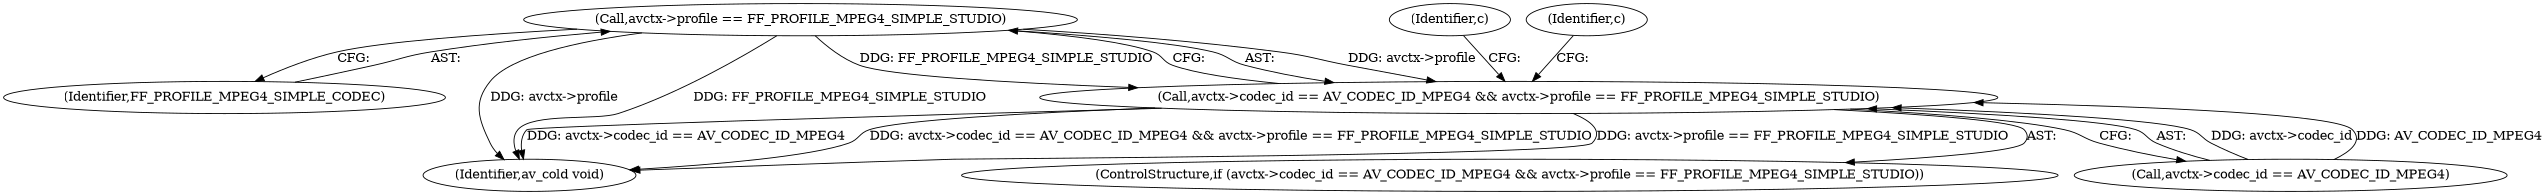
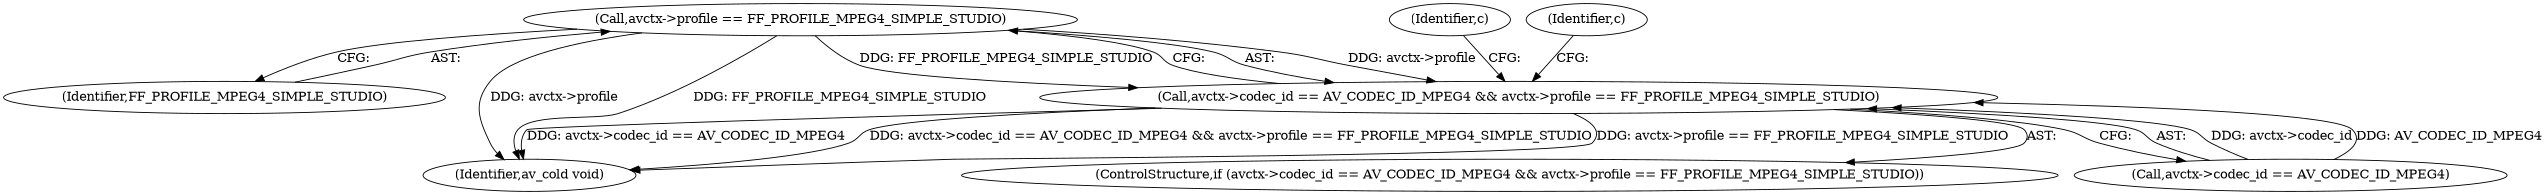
node "(Identifier,FF_PROFILE_MPEG4_SIMPLE_CODEC)": label "(Identifier,FF_PROFILE_MPEG4_SIMPLE_CODEC)" -> "(Identifier,FF_PROFILE_MPEG4_SIMPLE_STUDIO)"
